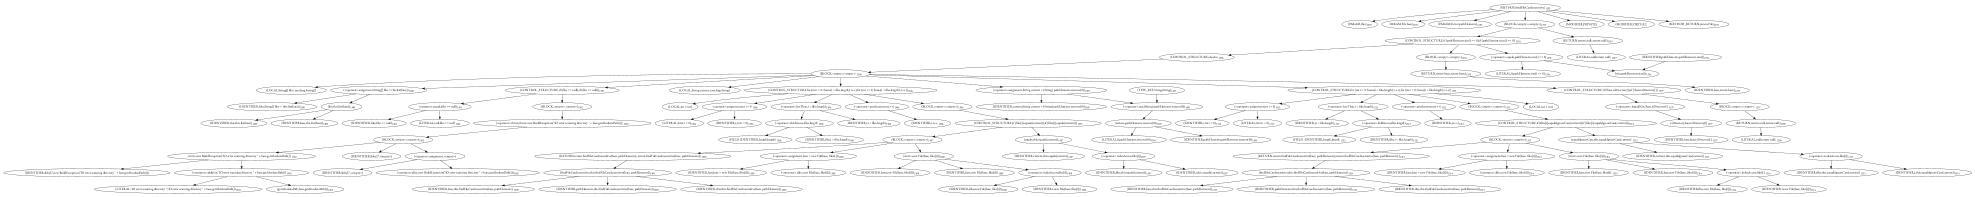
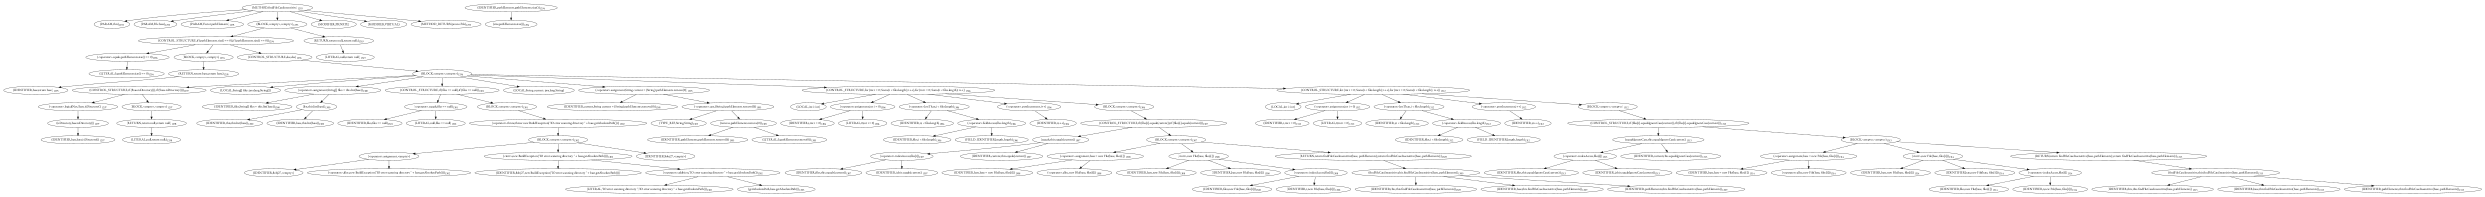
edge "(<operator>.equals,pathElements.size() == 0)" -> "(size,pathElements.size())": removed
edge "(TYPE_REF,String,String)" -> "(<operator>.cast,(String) pathElements.remove(0))": reversed
